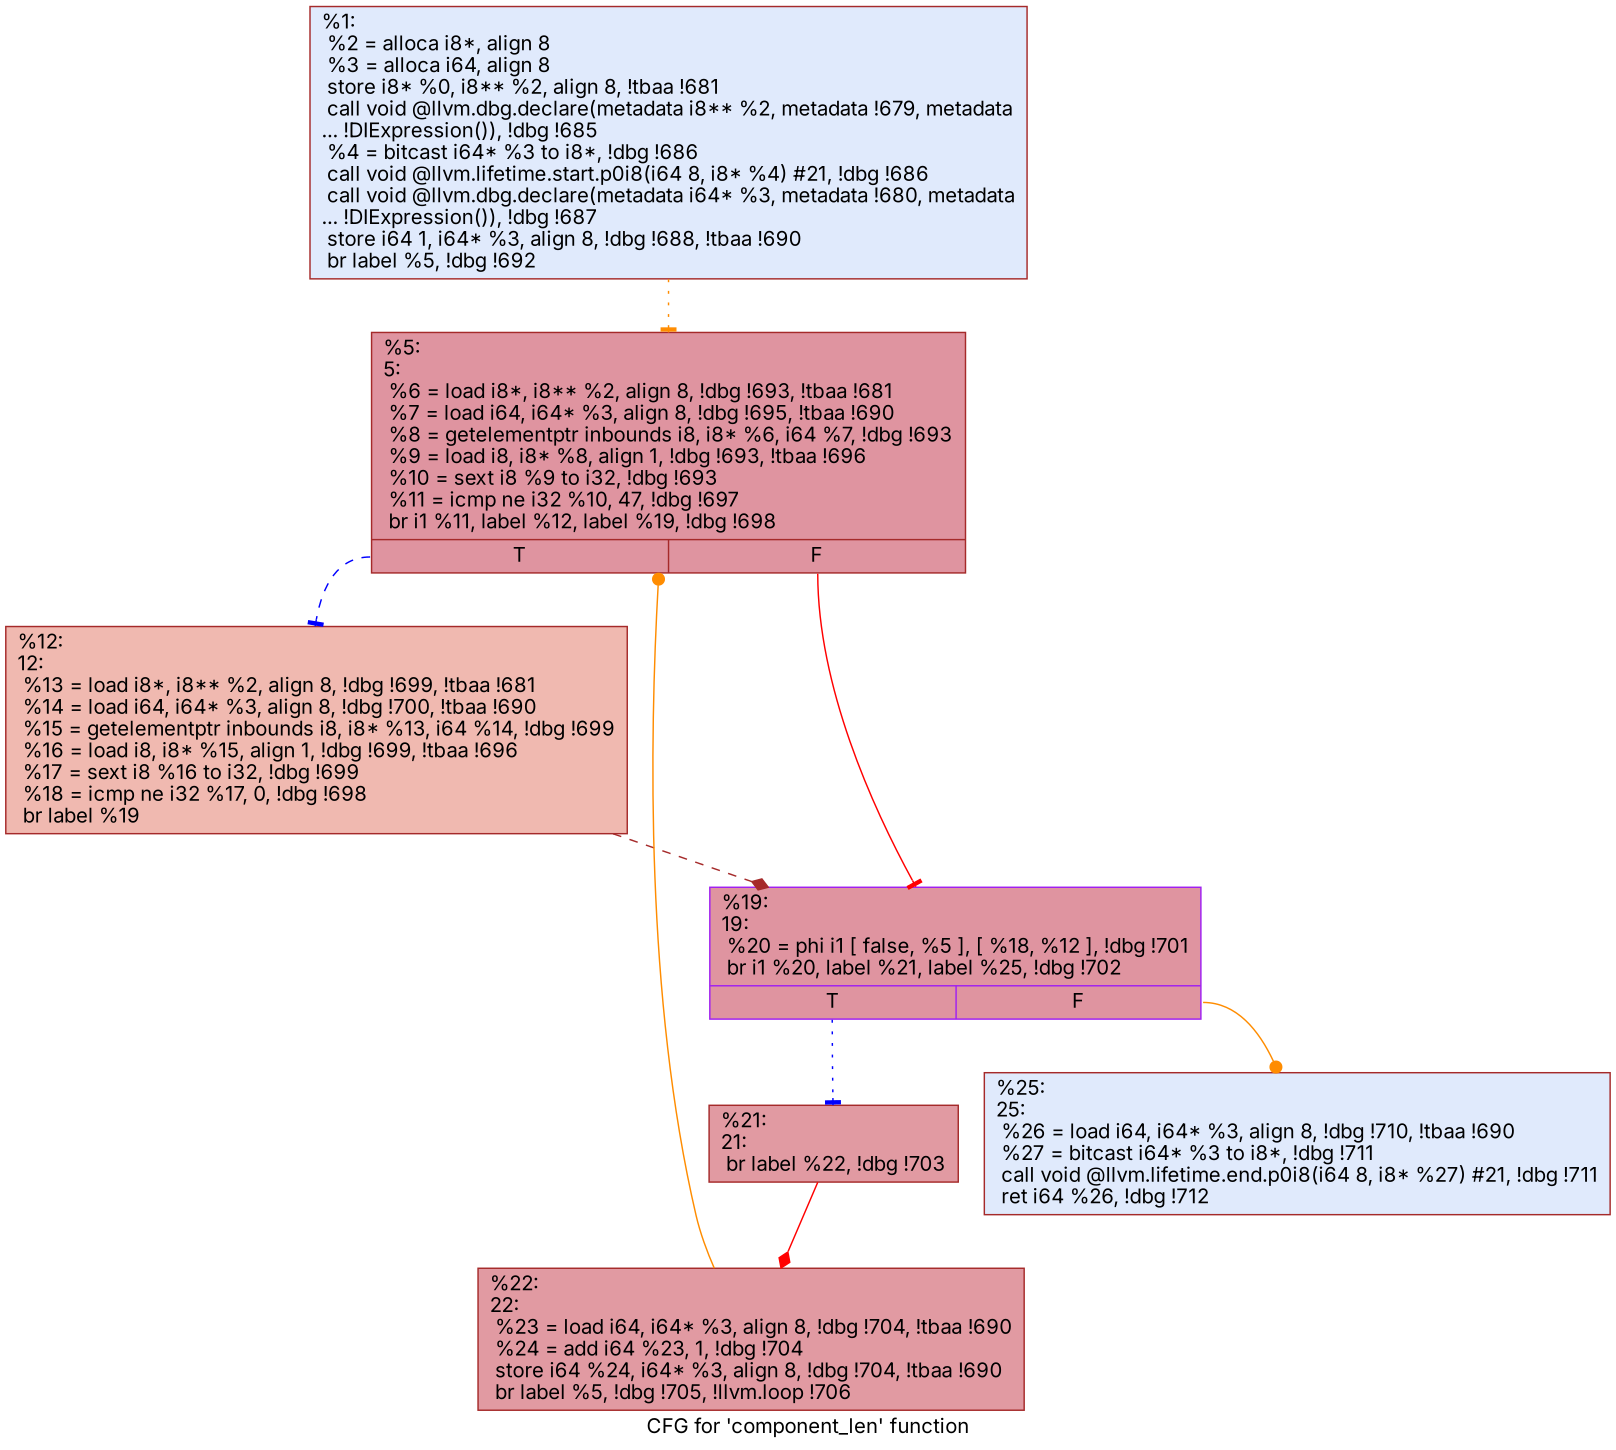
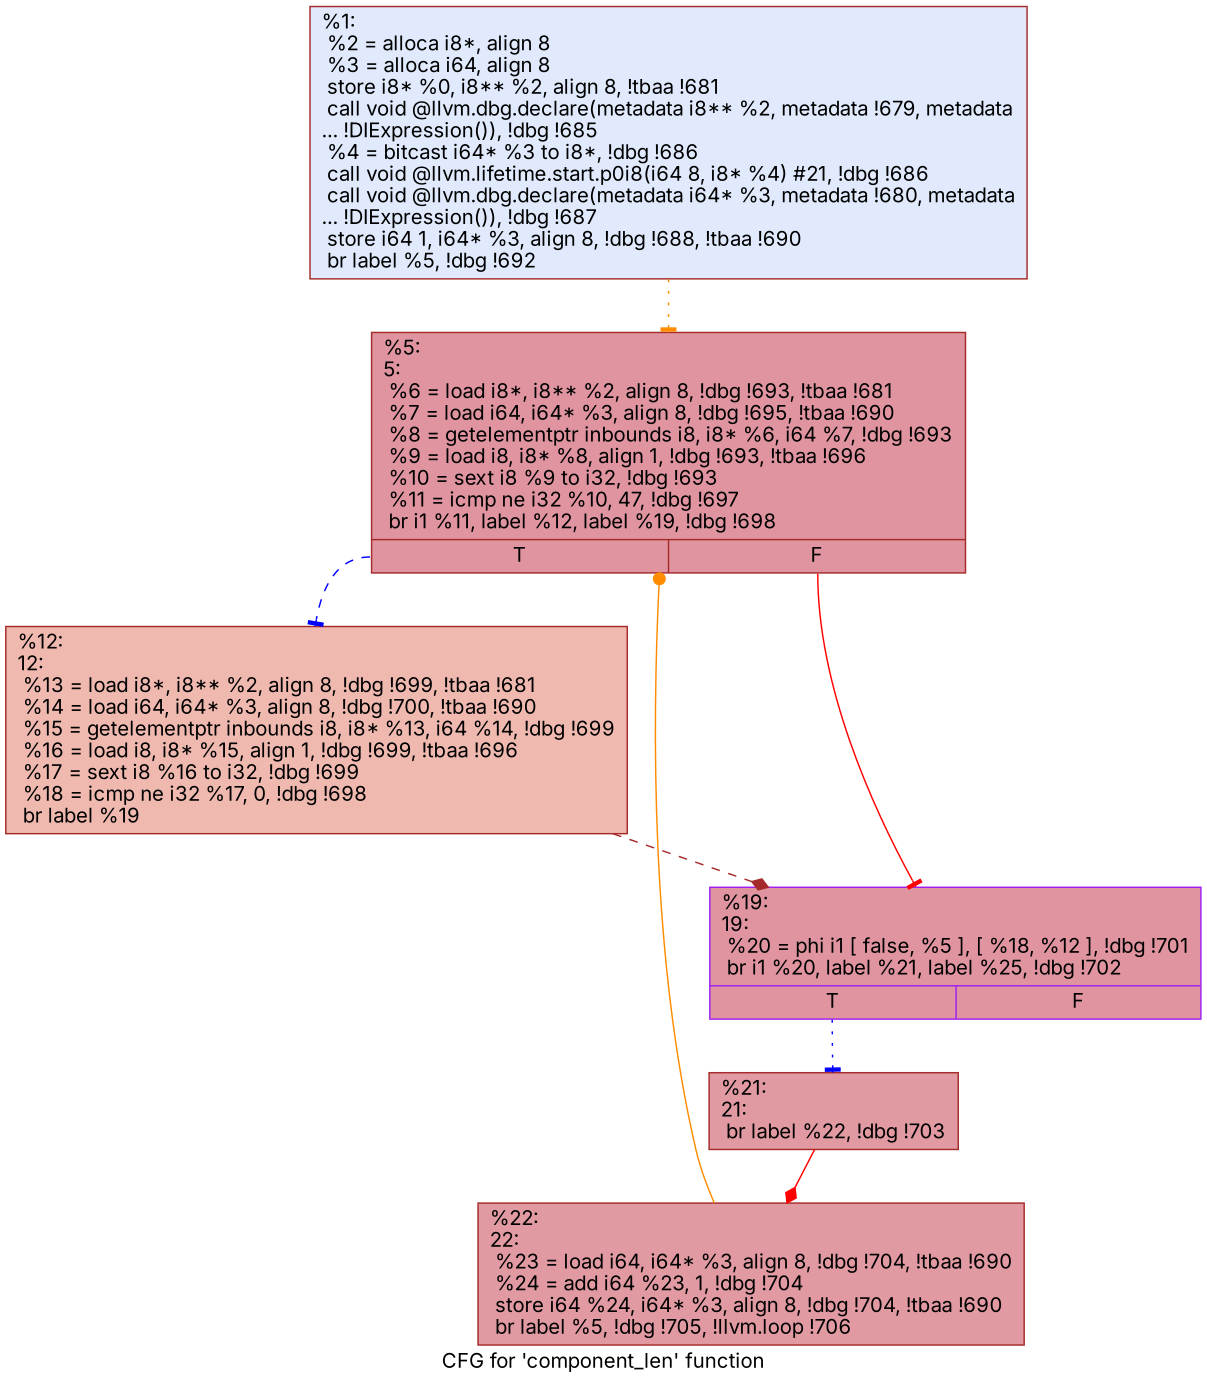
node "%25:": removed
